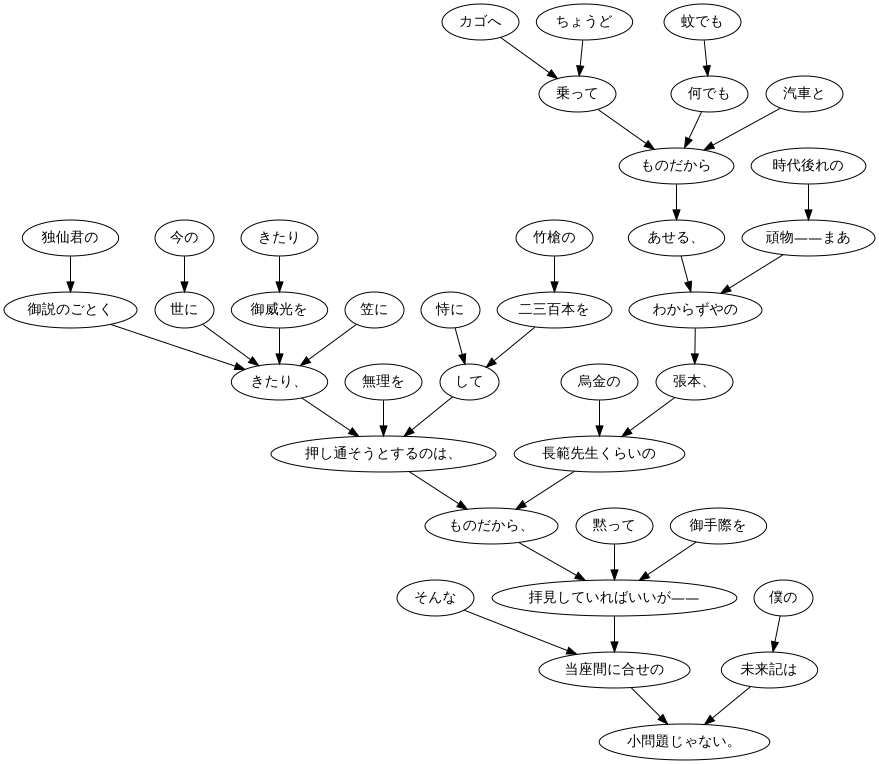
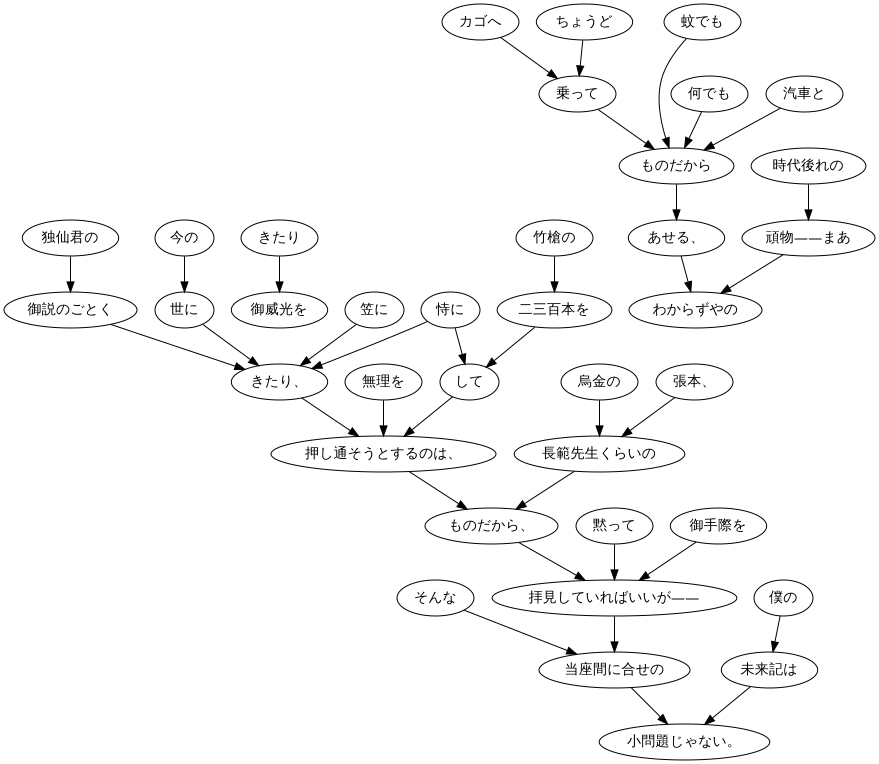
edge "蚊でも" -> "何でも": now "蚊でも" -> "ものだから"
edge "御威光を" -> "きたり、": now "恃に" -> "きたり、"
edge "わからずやの" -> "張本、": removed
